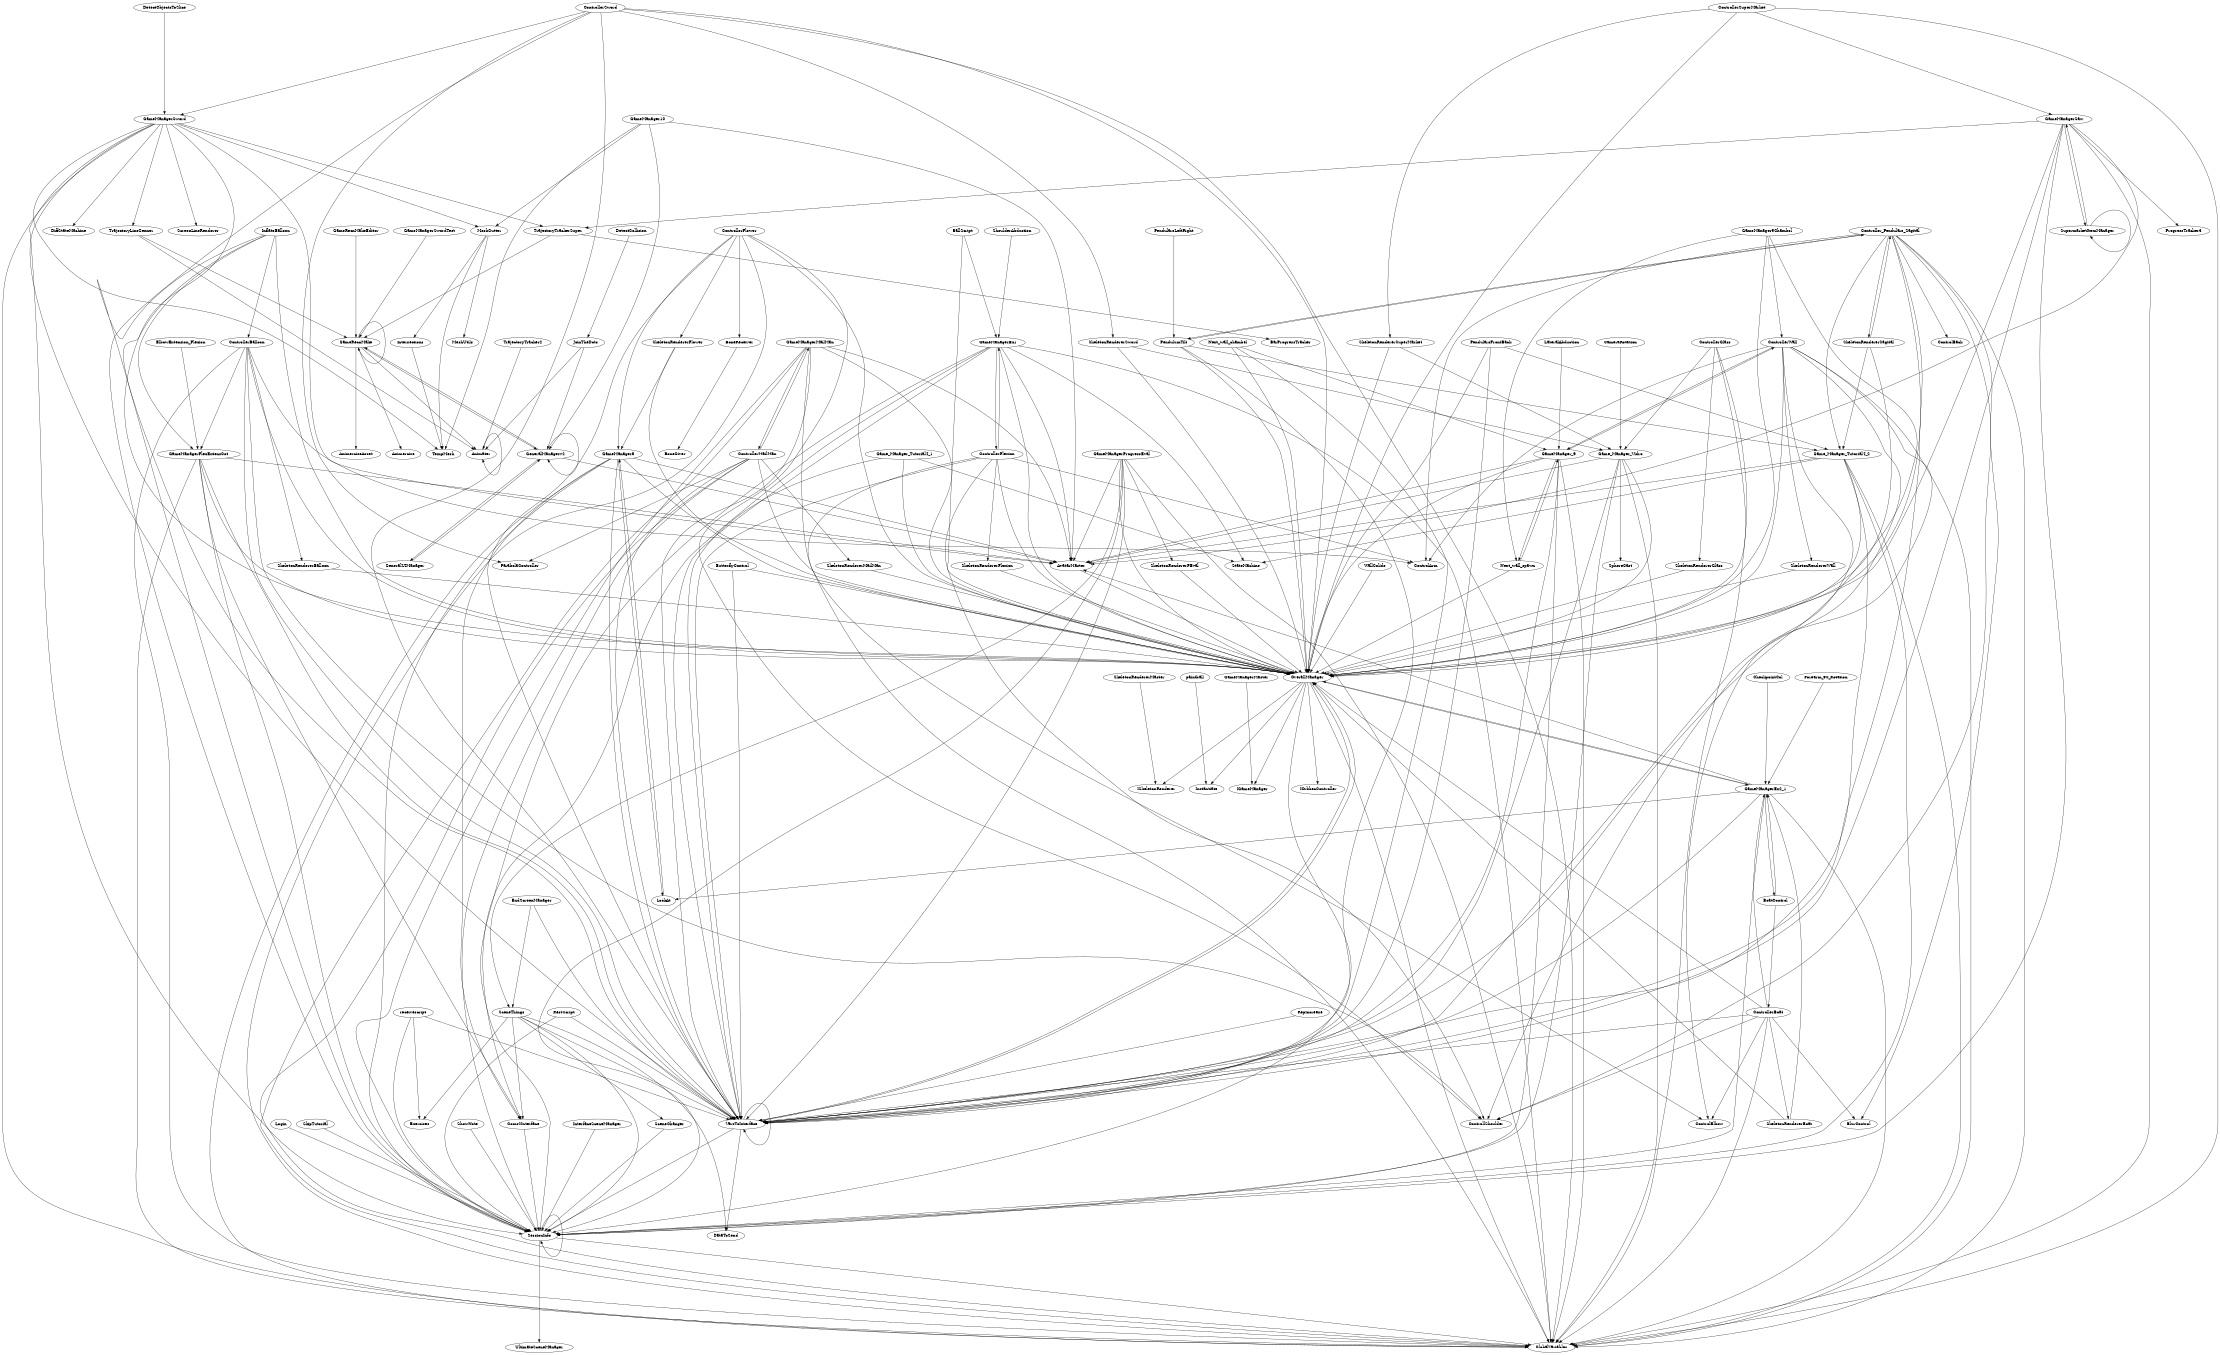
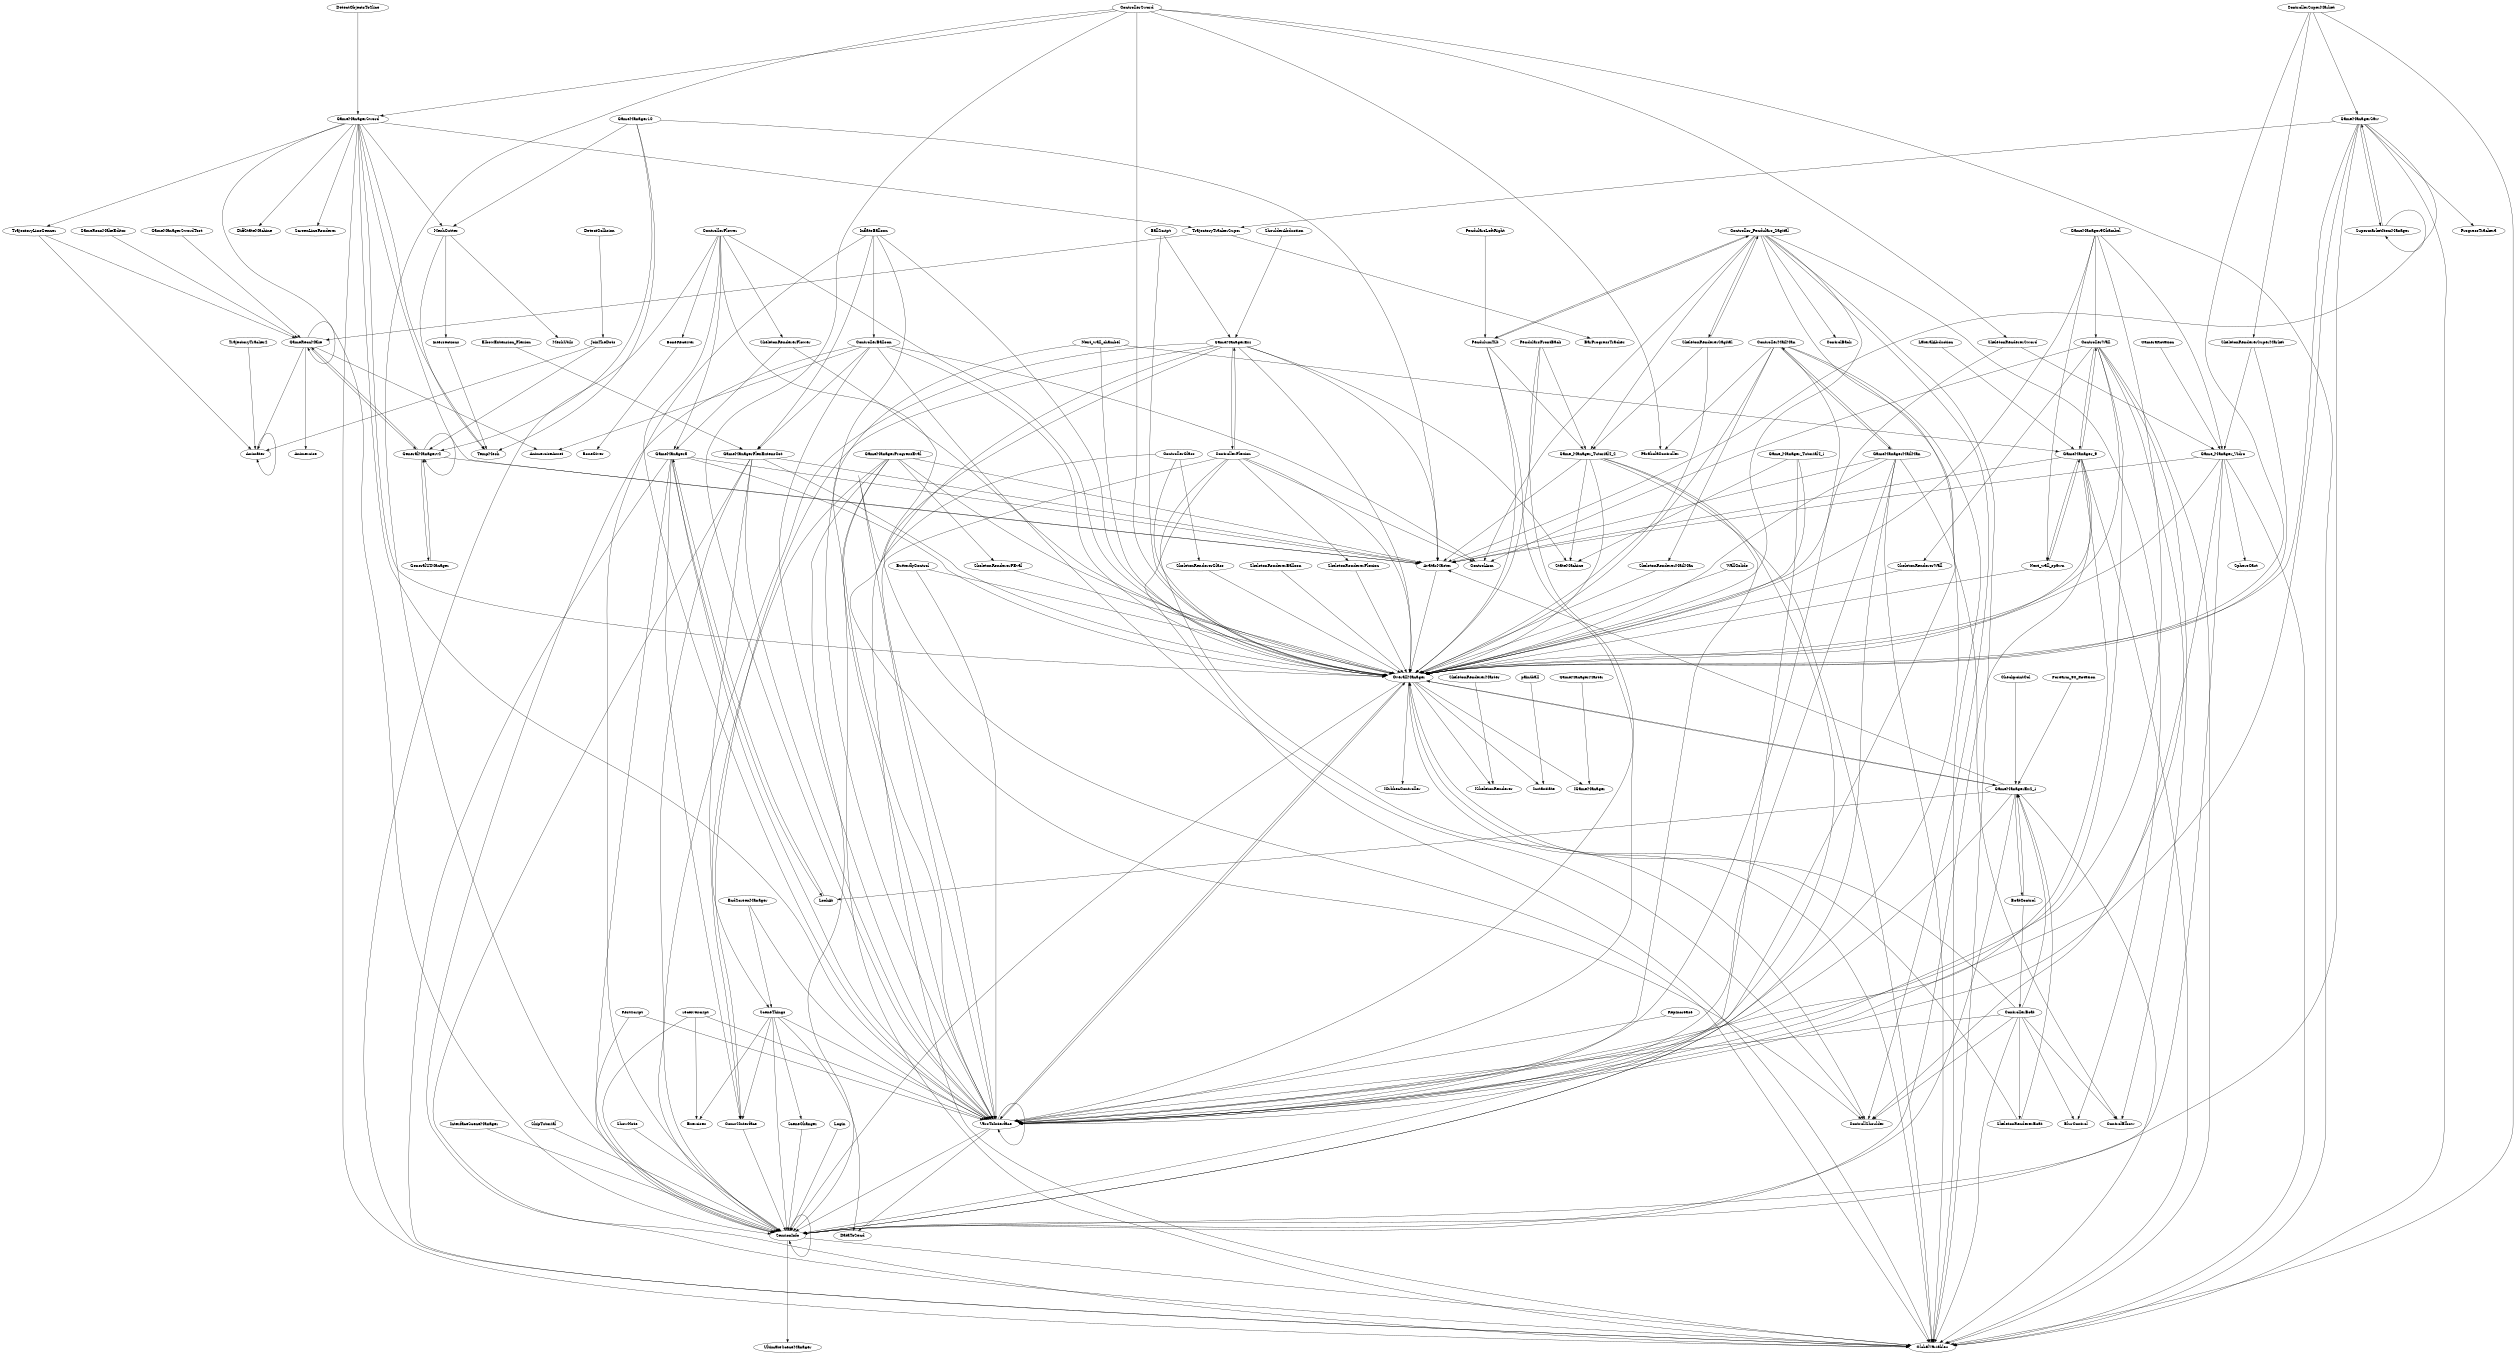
edge "ControllerGlass" -> "Game_Manager_Vidro": now "GameManager9Chambel" -> "Game_Manager_Vidro"
edge "ControllerBalloon" -> "SkeletonRendererBalloon": now "ControllerBalloon" -> "AnimerciseAsset"
